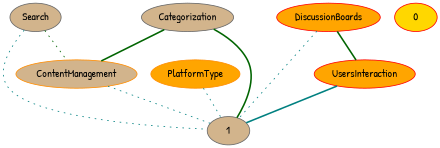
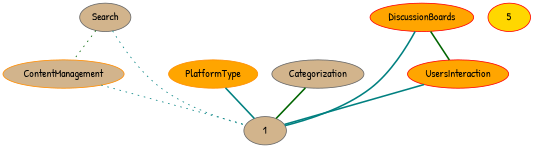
node "0": label "0" -> "5"
edge "Categorization" -- "ContentManagement": removed
edge "DiscussionBoards" -- "1": style dotted -> bold
edge "PlatformType" -- "1": style dotted -> bold
